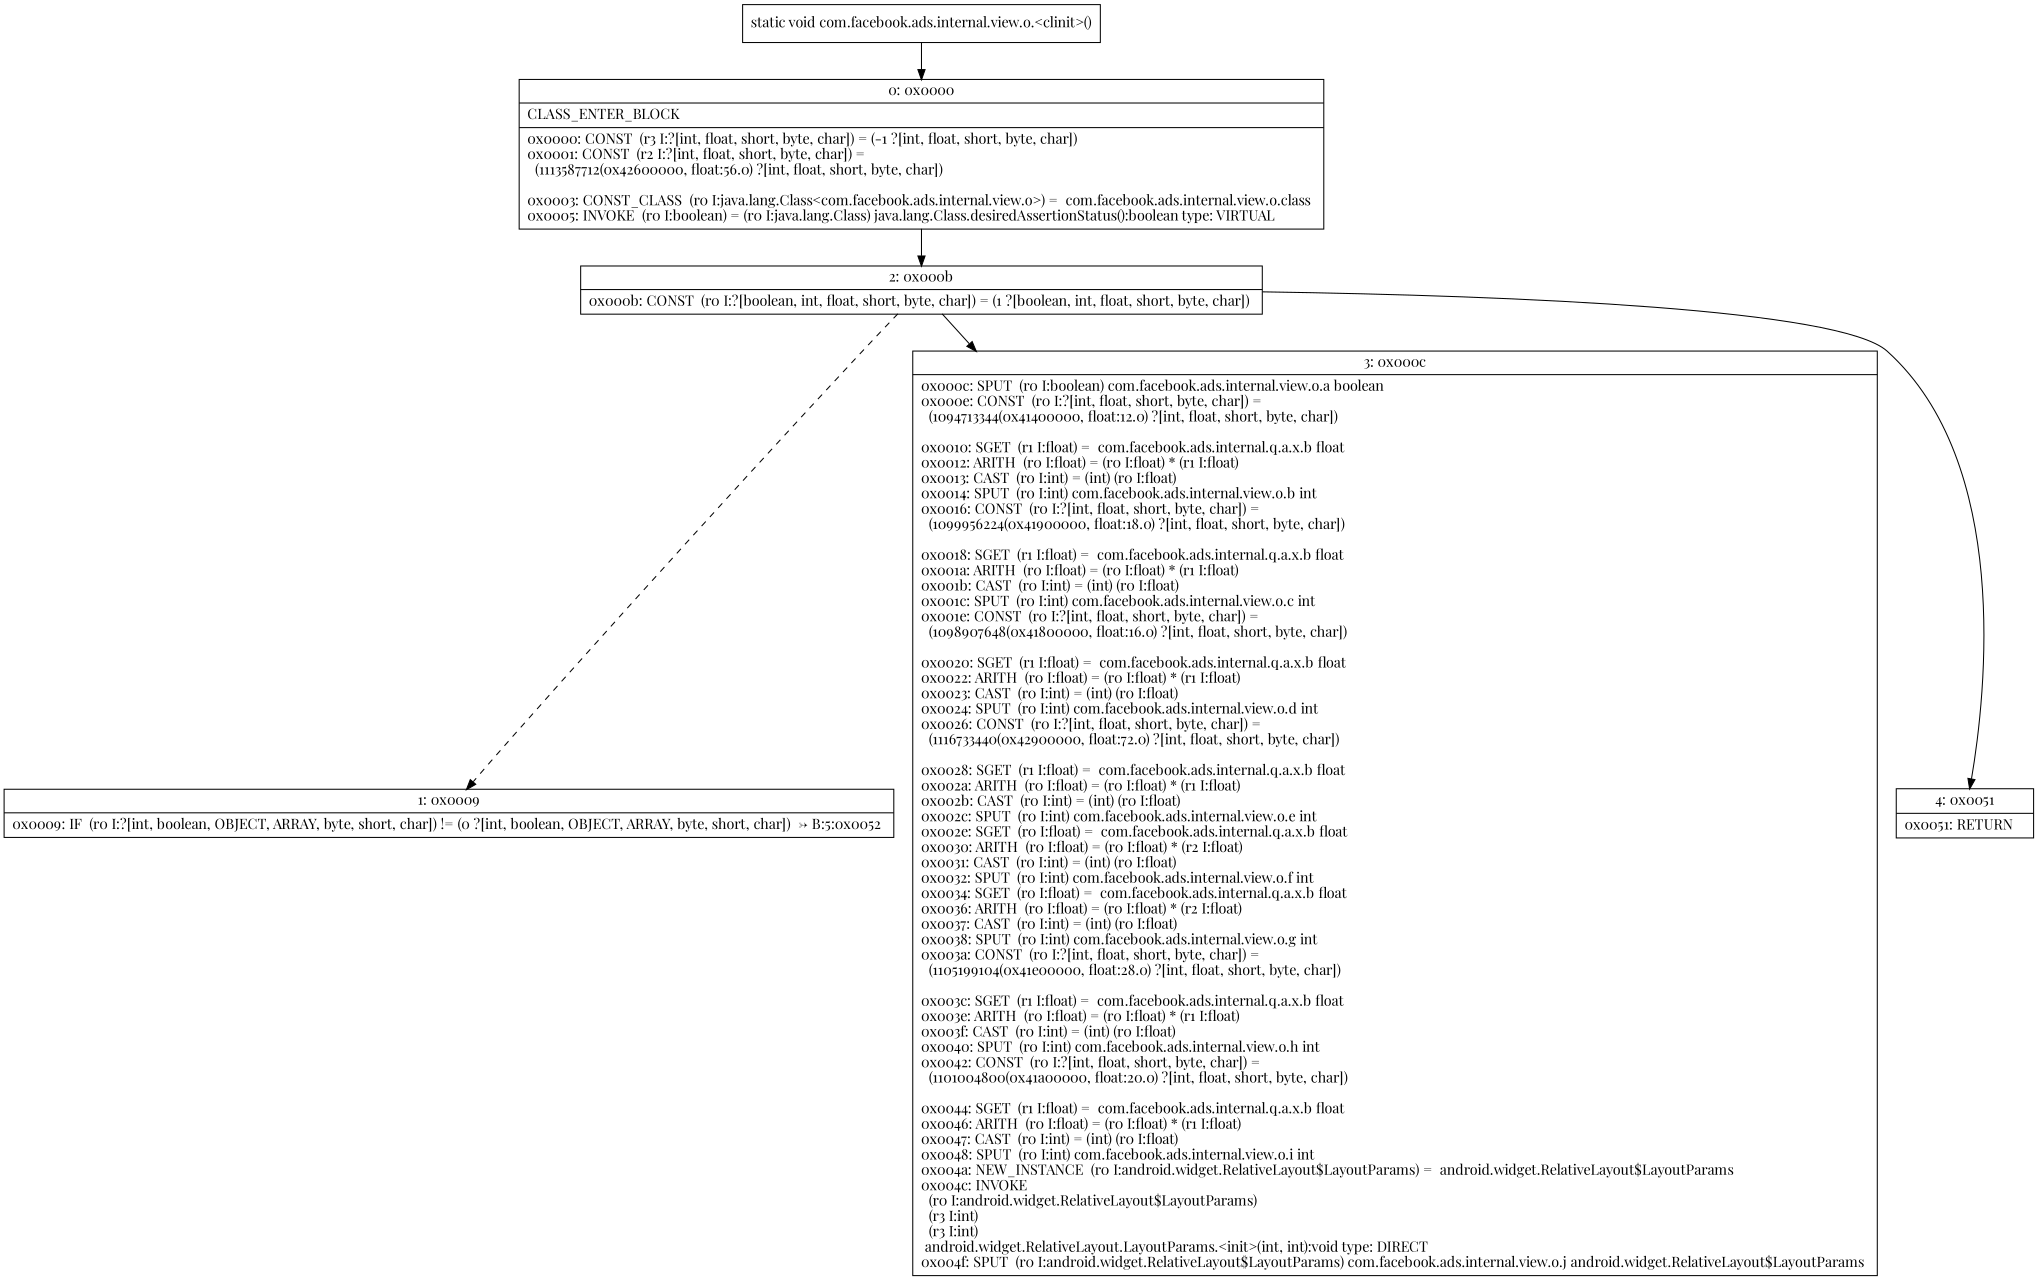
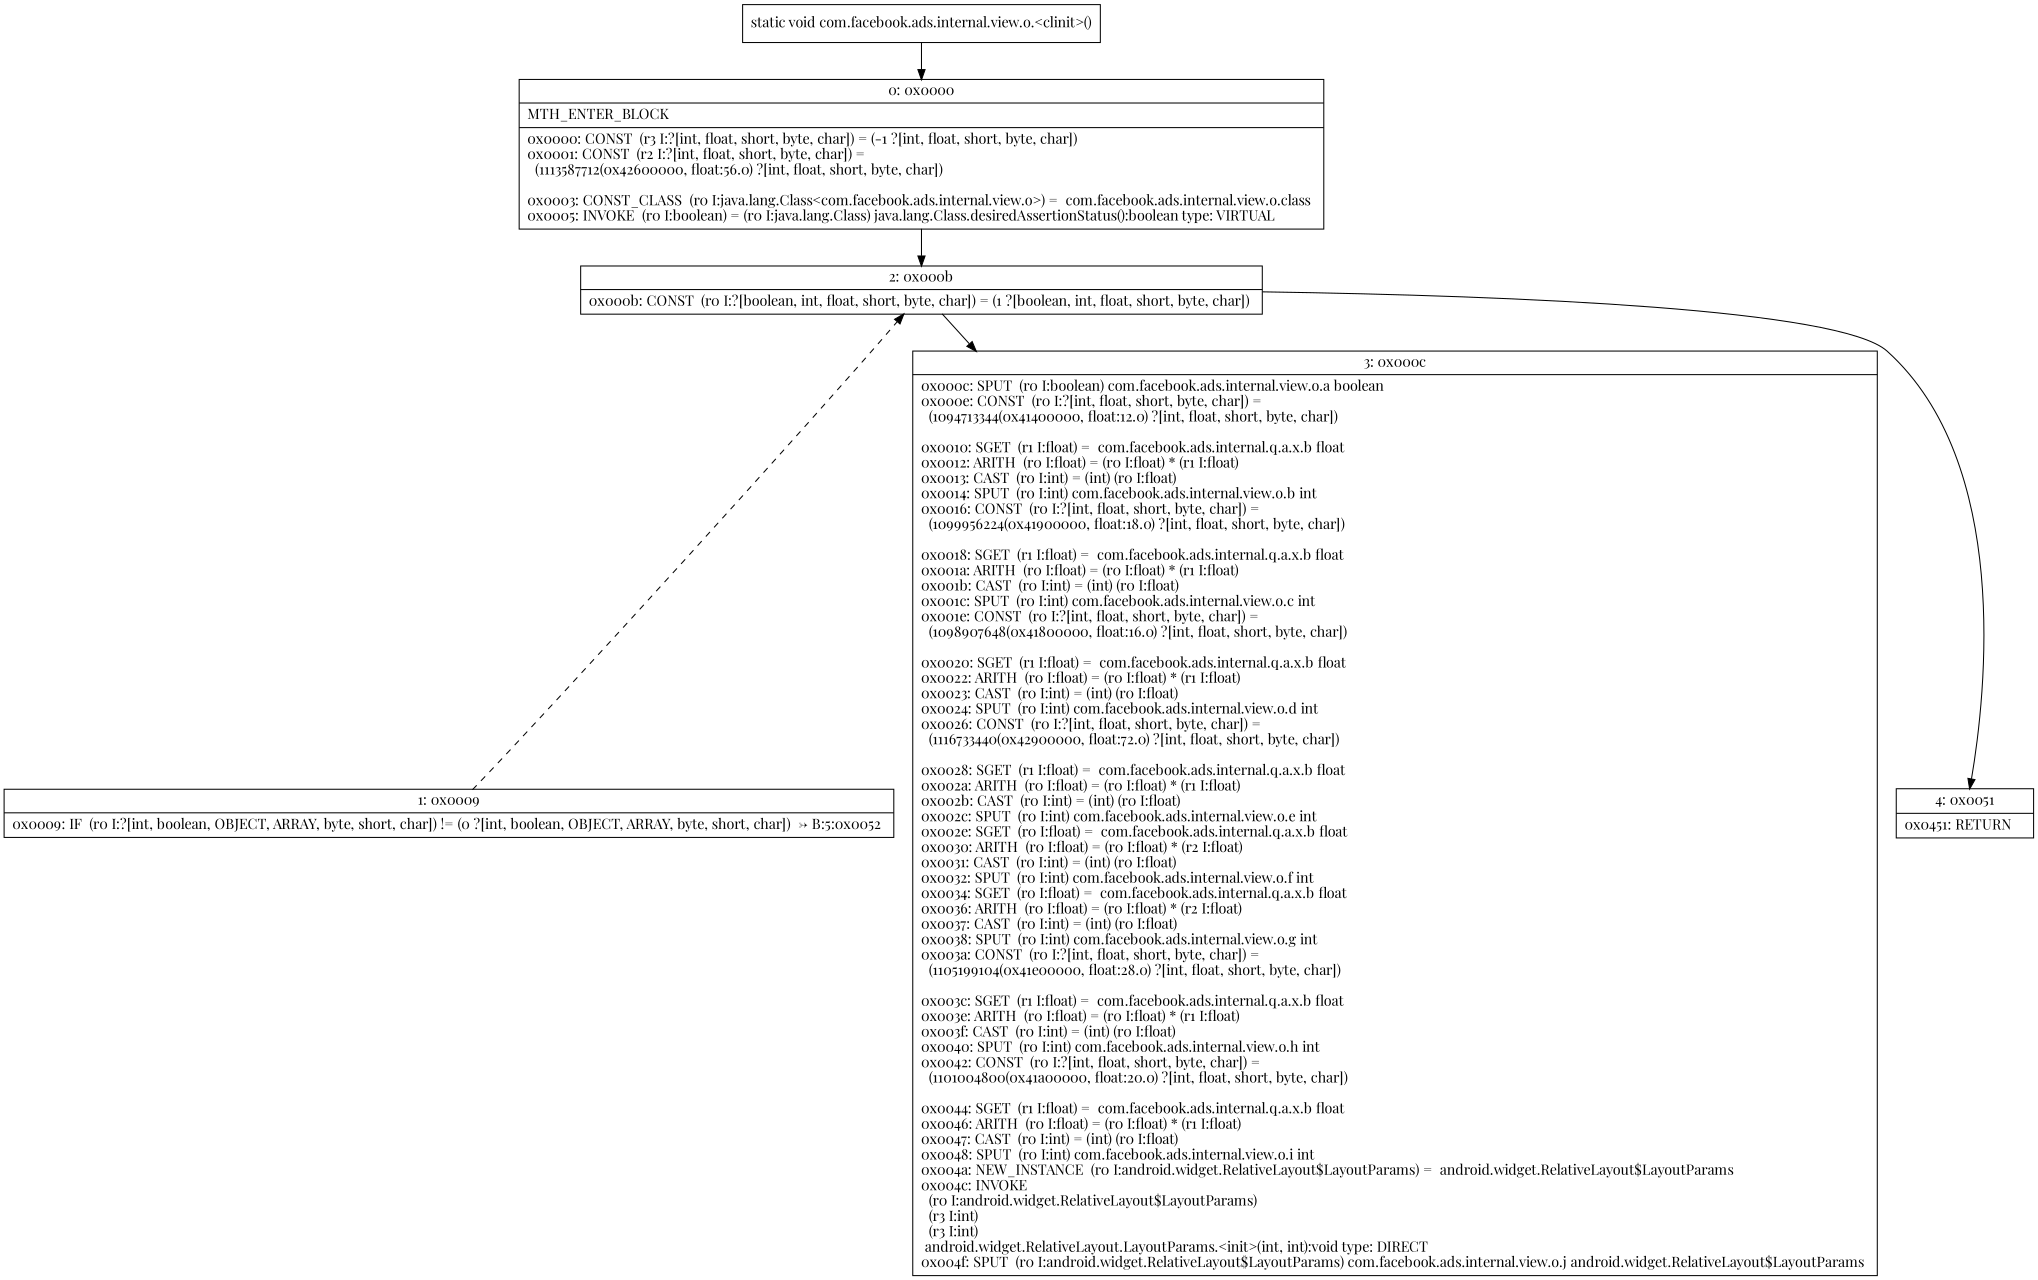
node "0: 0x0000": text "CLASS_ENTER_BLOCK" -> "MTH_ENTER_BLOCK"
edge "2: 0x000b" -> "1: 0x0009": reversed
node "4: 0x0051": text "0x0051: RETURN" -> "0x0451: RETURN"
